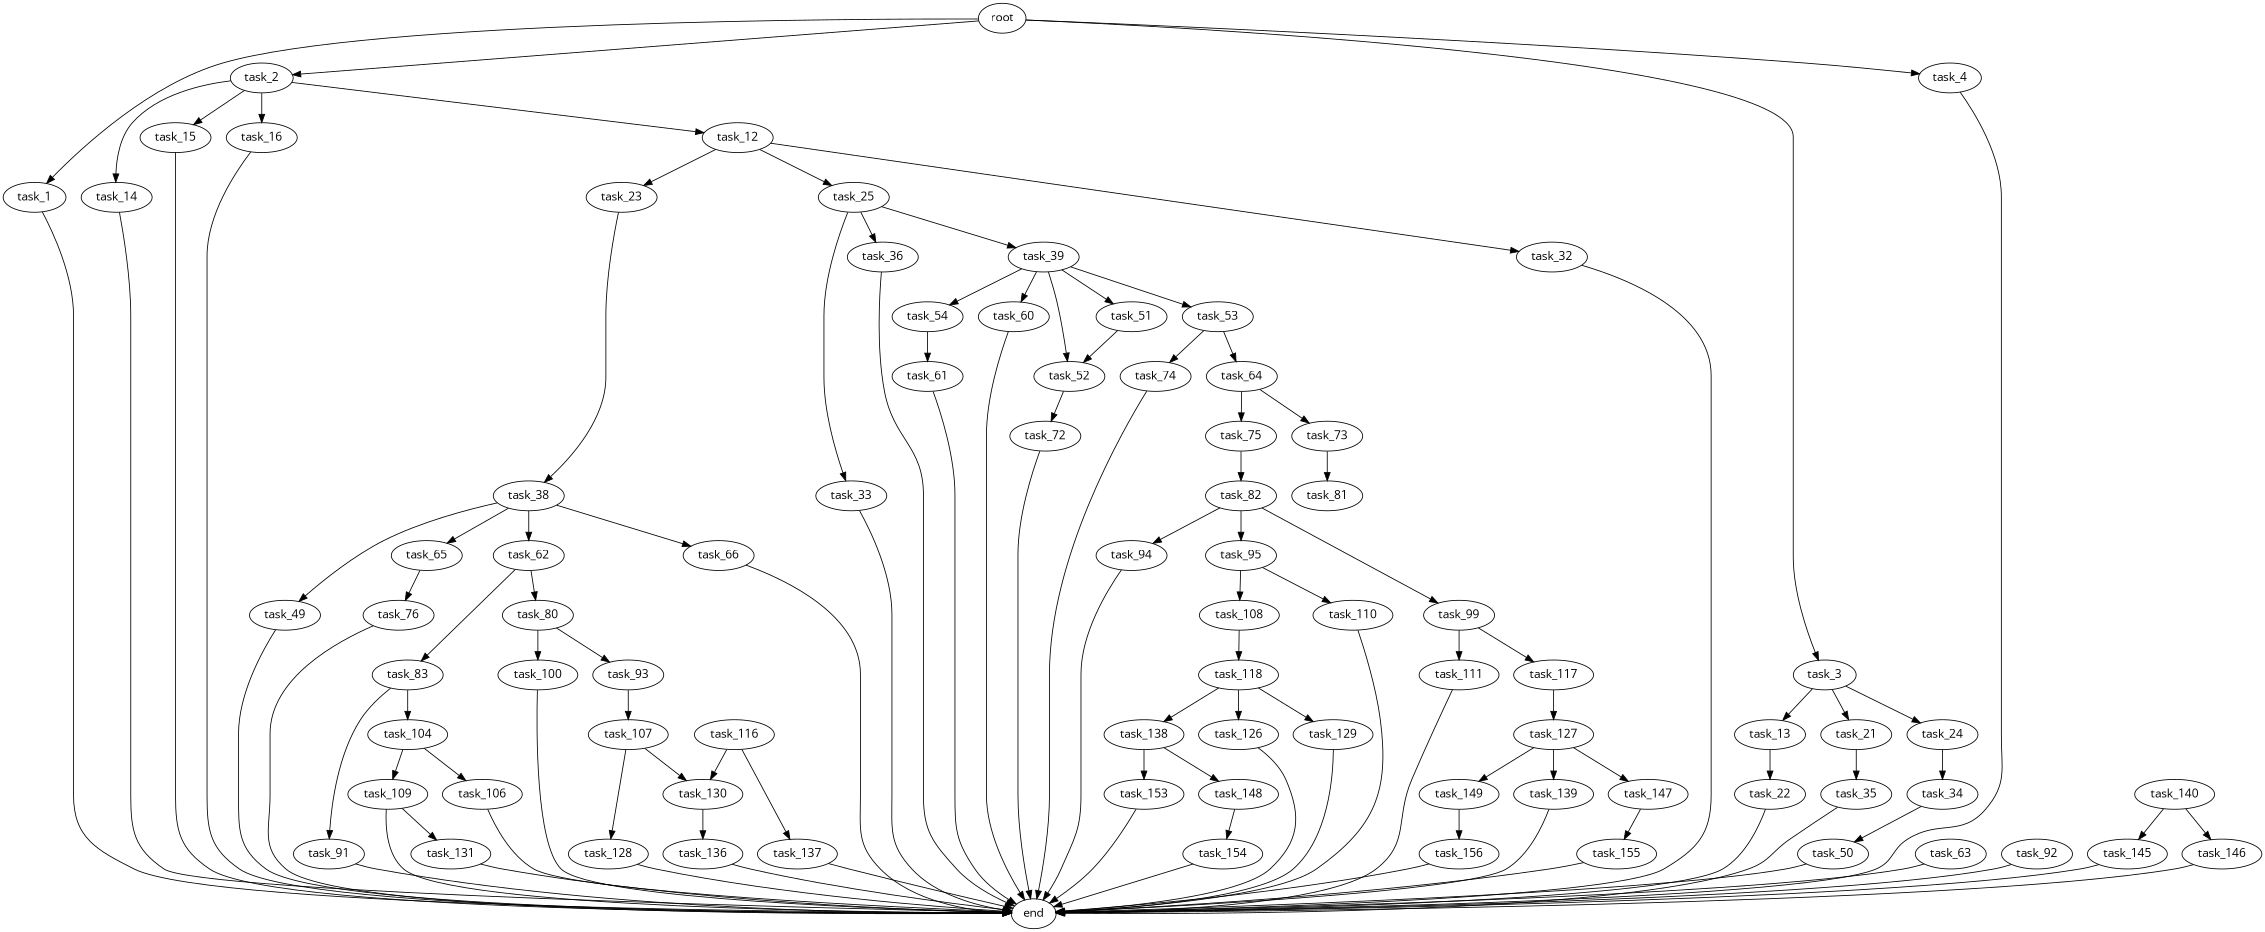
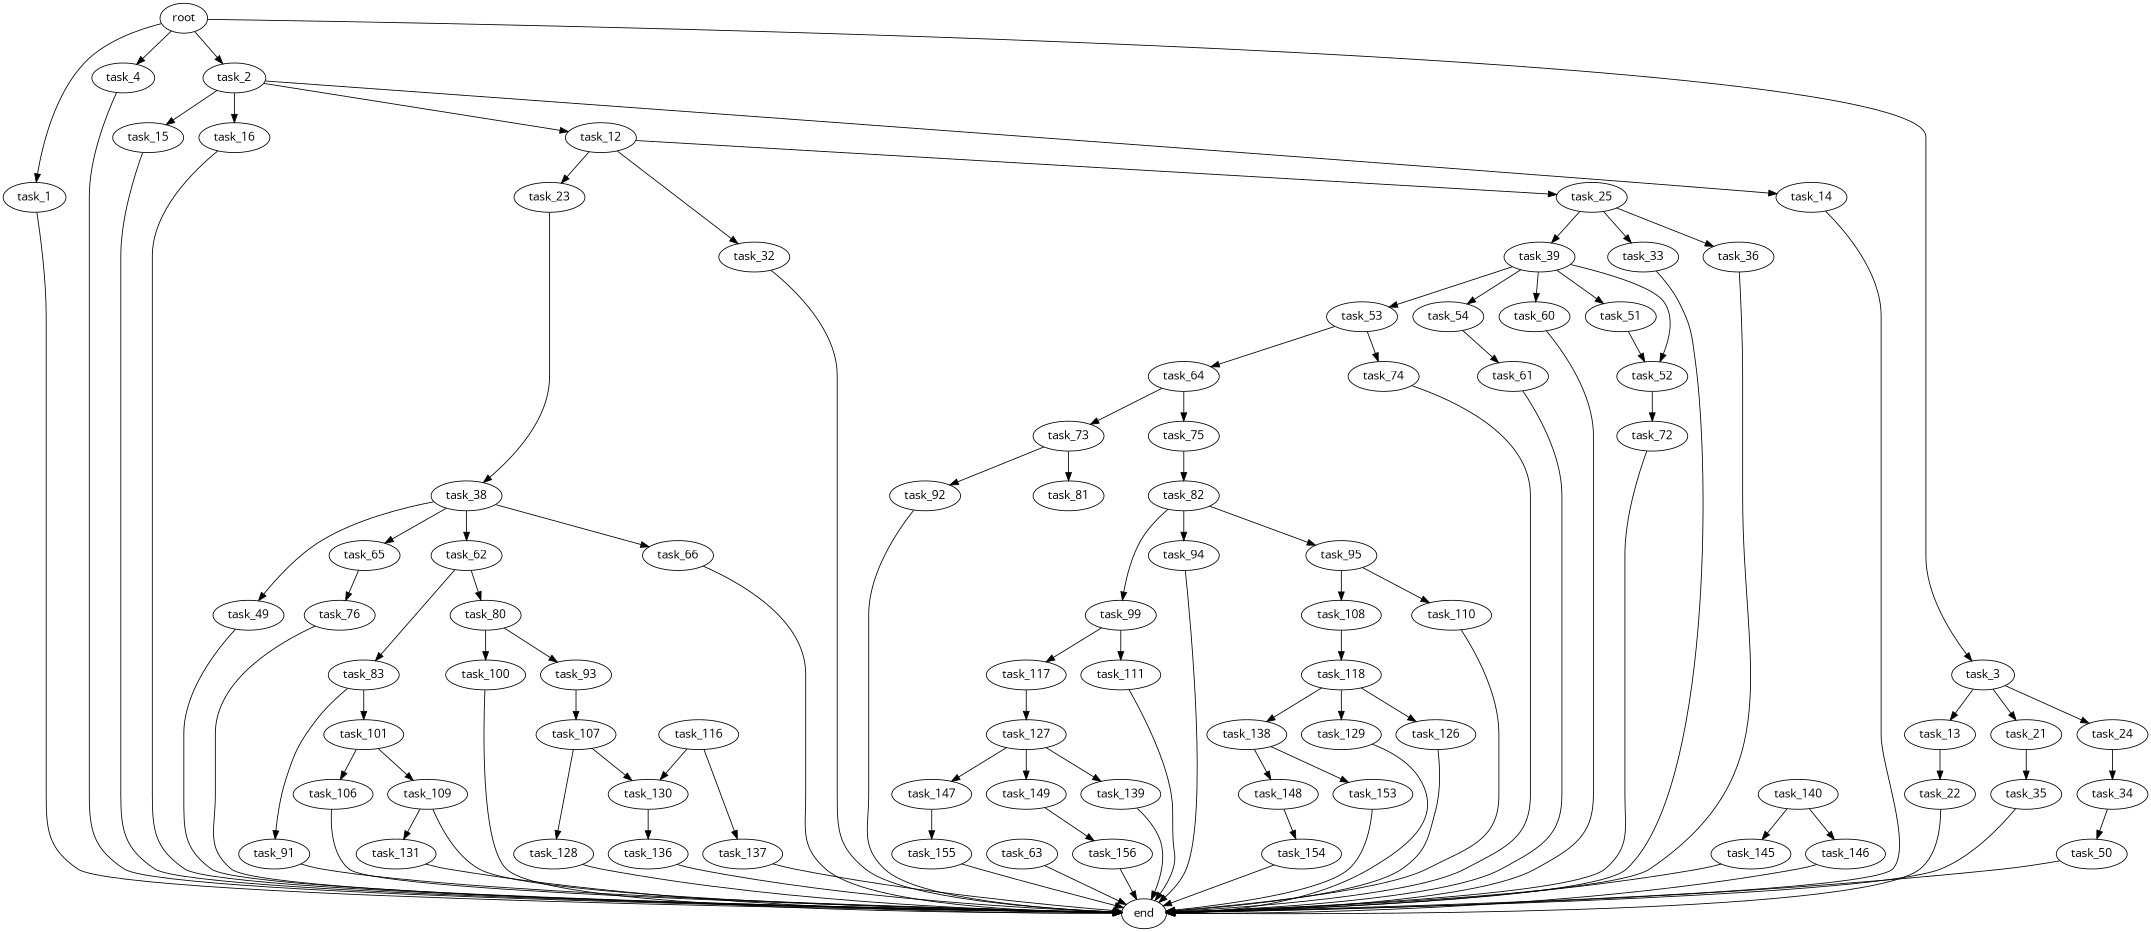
edge "task_73" -> "task_92": added
node "task_104": label "task_104" -> "task_101"
